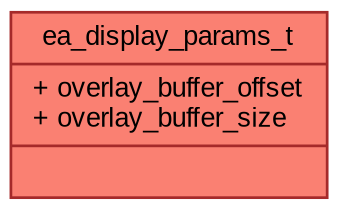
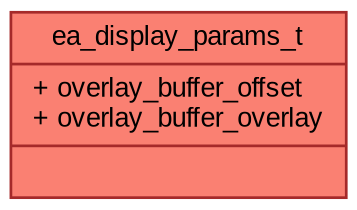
node "ea_display_params_t": text "+ overlay_buffer_size" -> "+ overlay_buffer_overlay"
